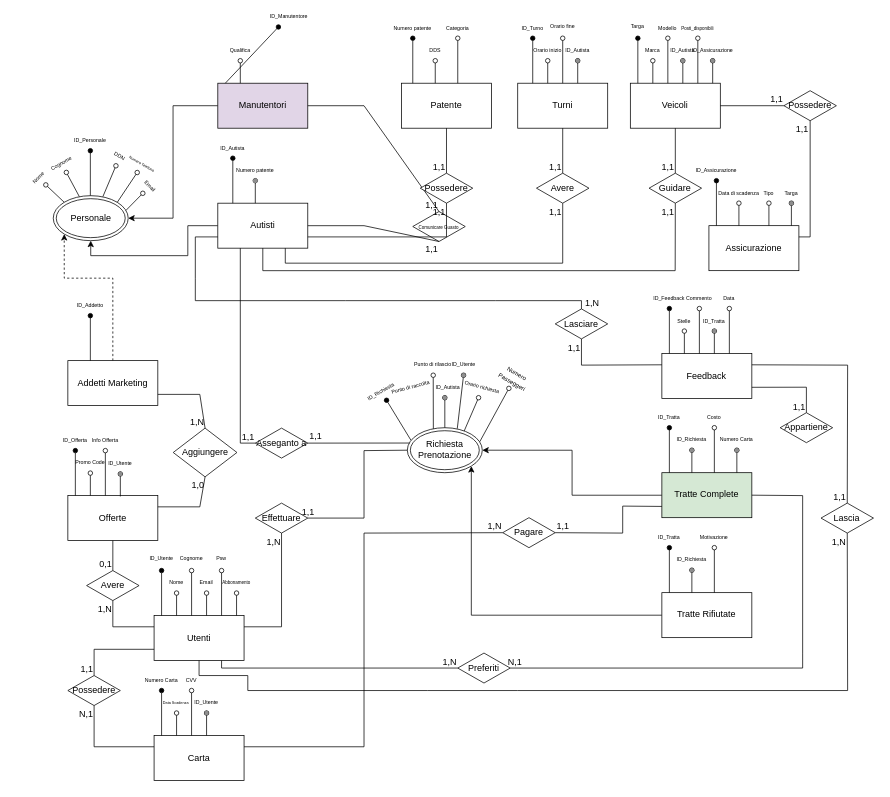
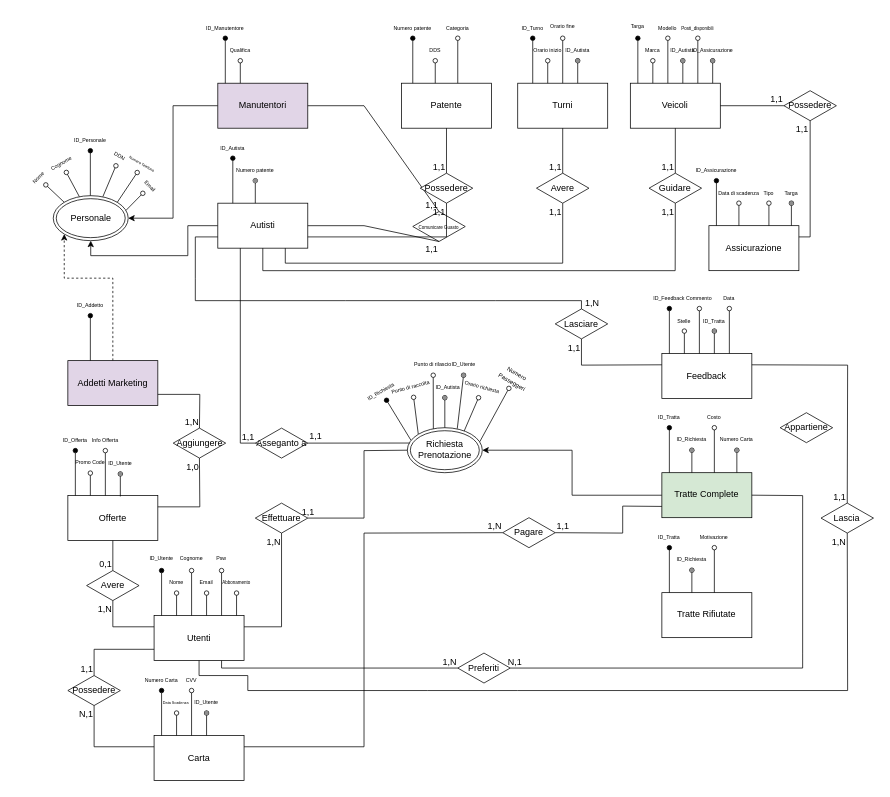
node "ID_Manutentore": moved (289, 15) -> (225, 27)
node "Addetti Marketing": fillcolor #ffffff -> #e1d5e7
edge "Feedback" -- "Appartiene": removed, label "1,1"
edge "Richiesta Prenotazione" -> "Punto di raccolta": added
node "Aggiungere": size 64x49 -> 53x30
edge "Tratte Rifiutate" -> "Richiesta Prenotazione": removed
